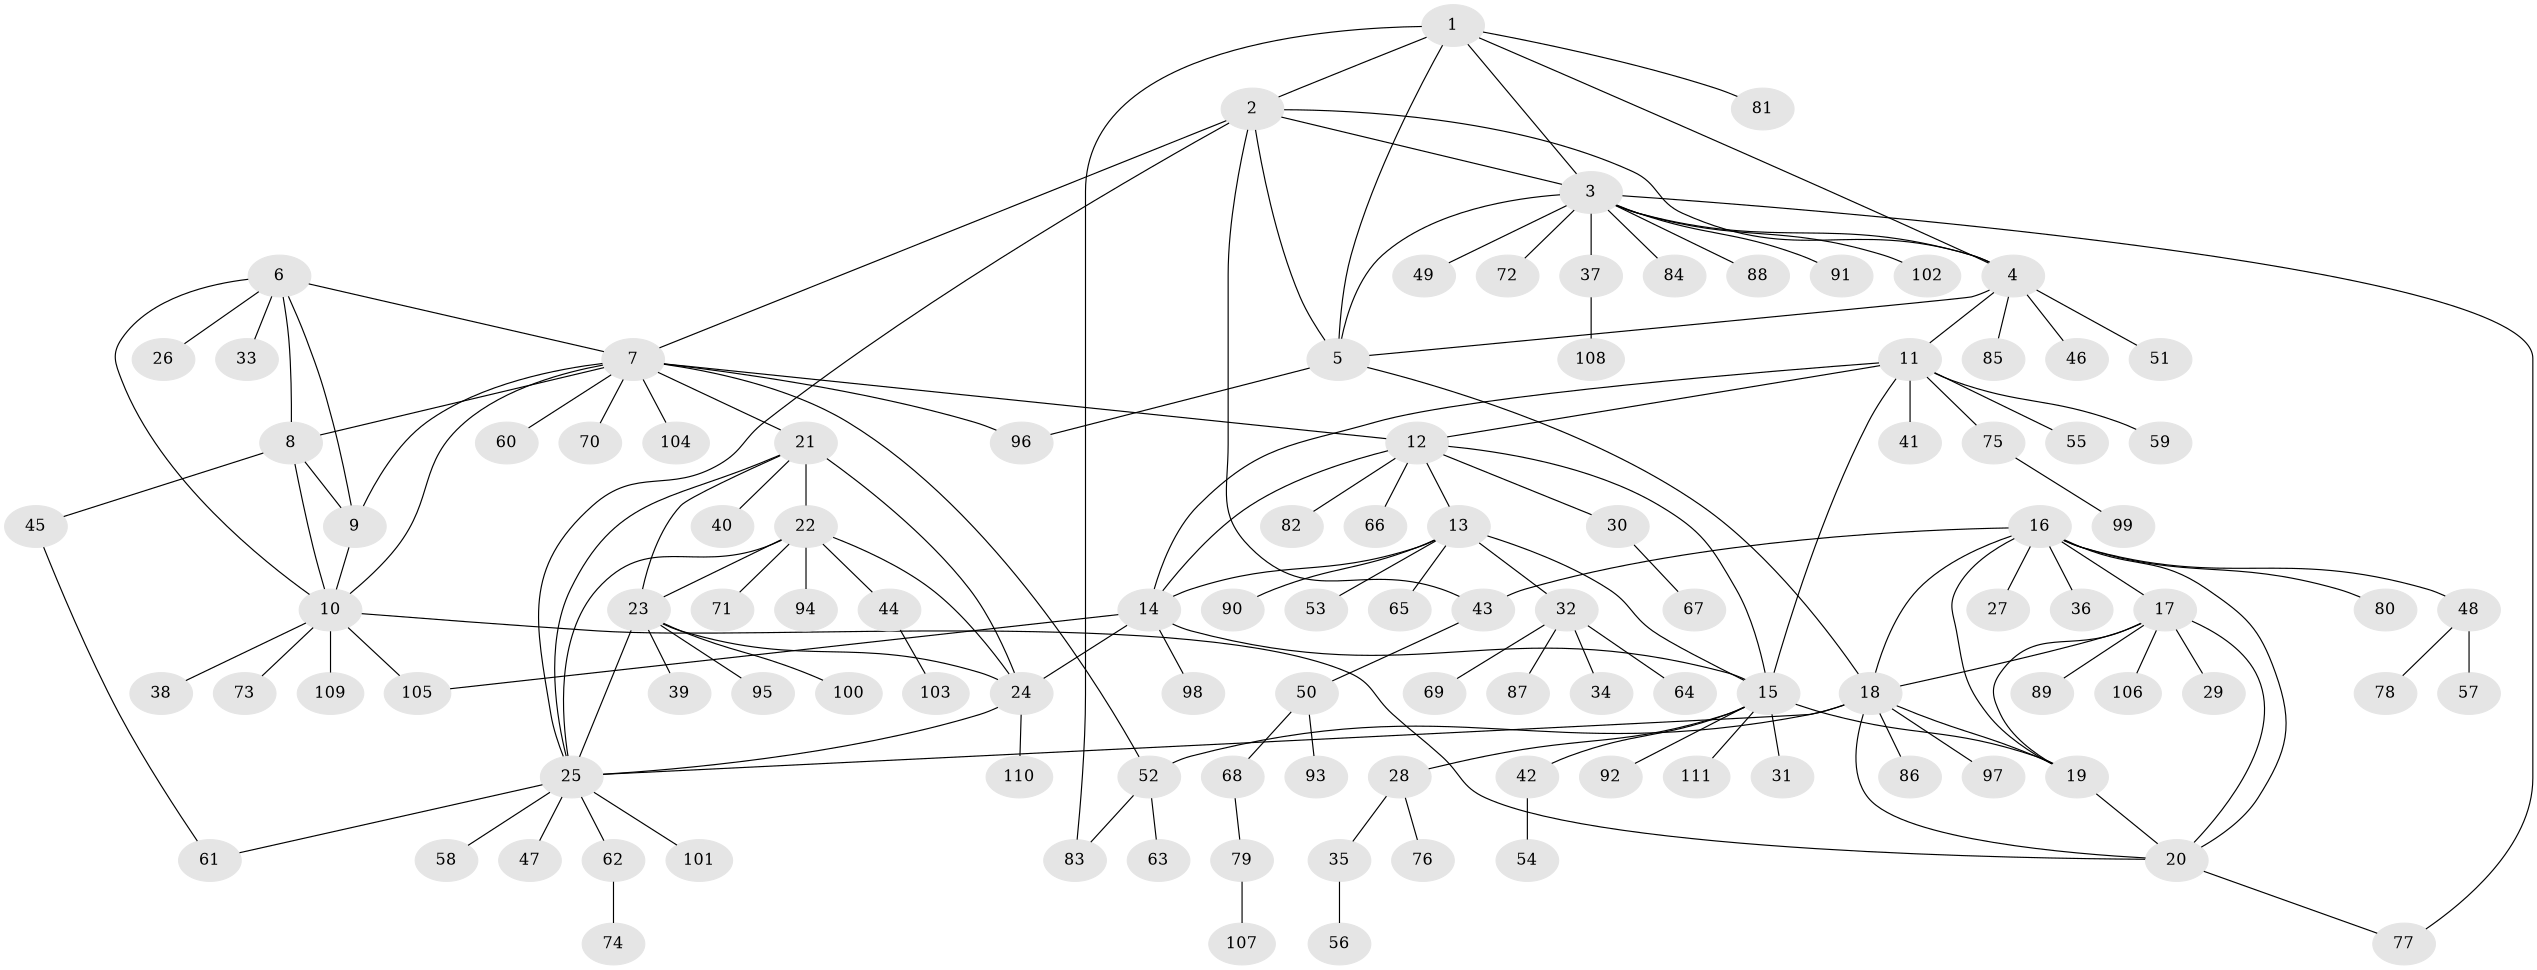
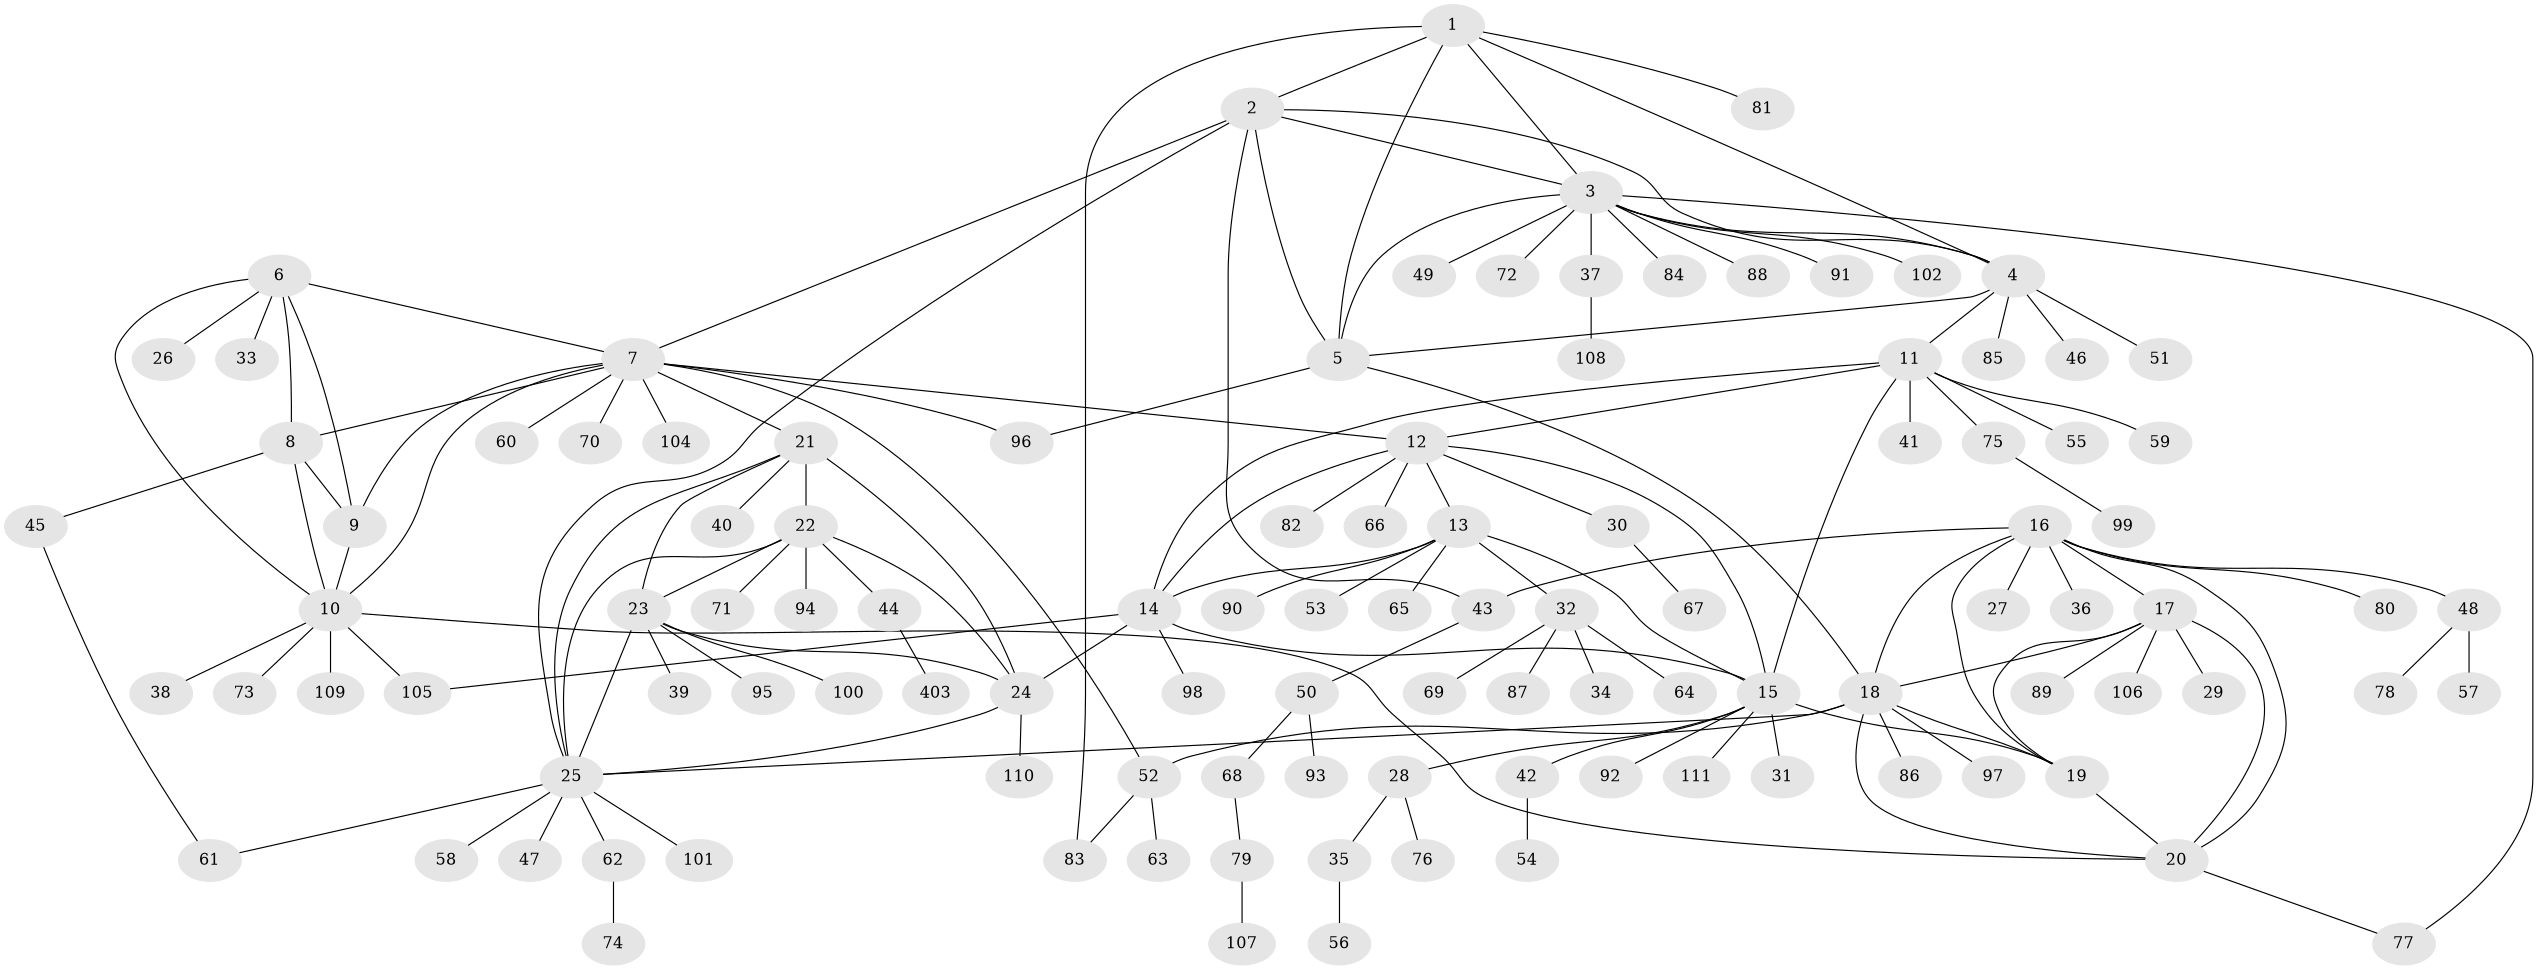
node "103": label "103" -> "403"
